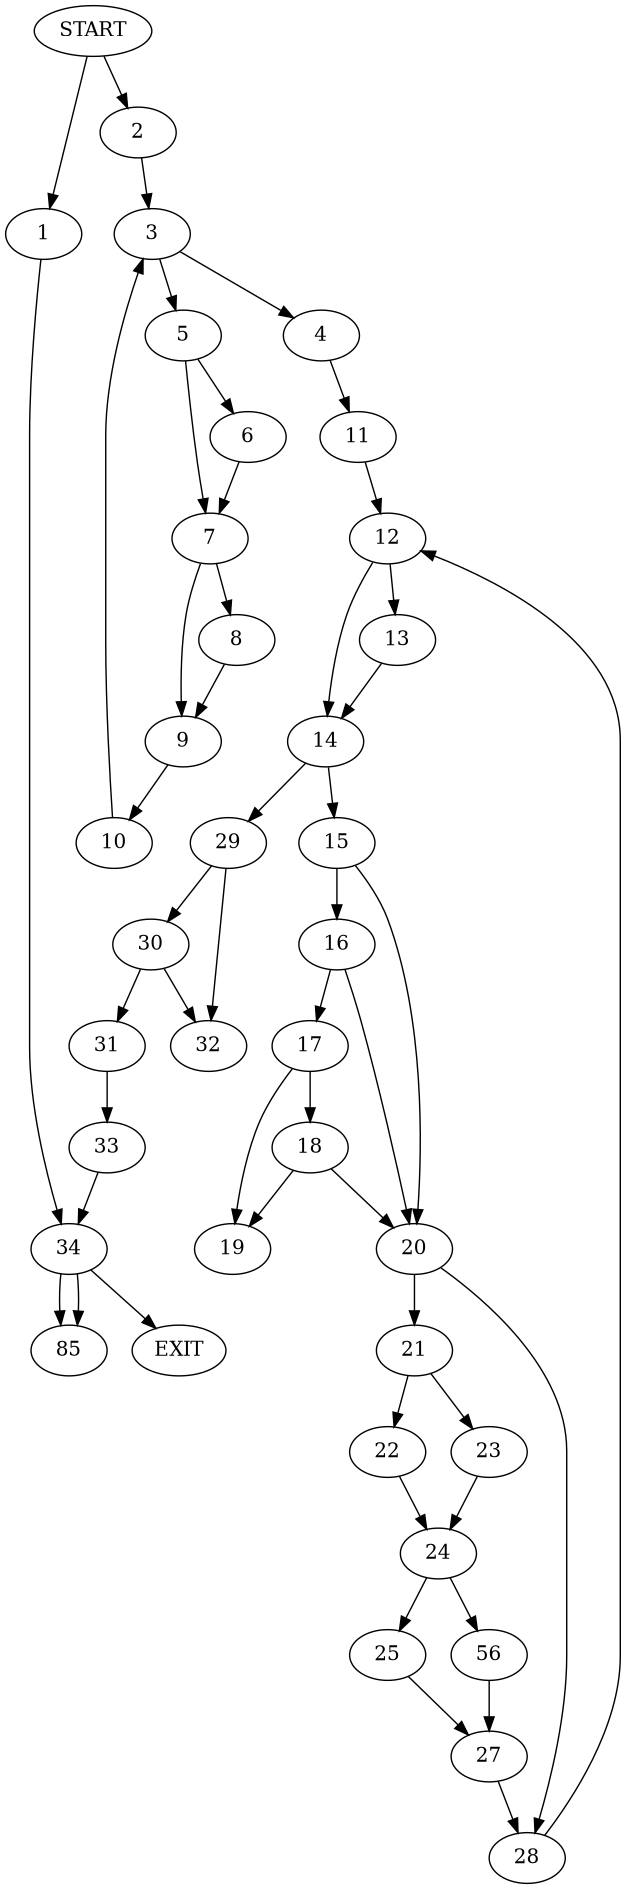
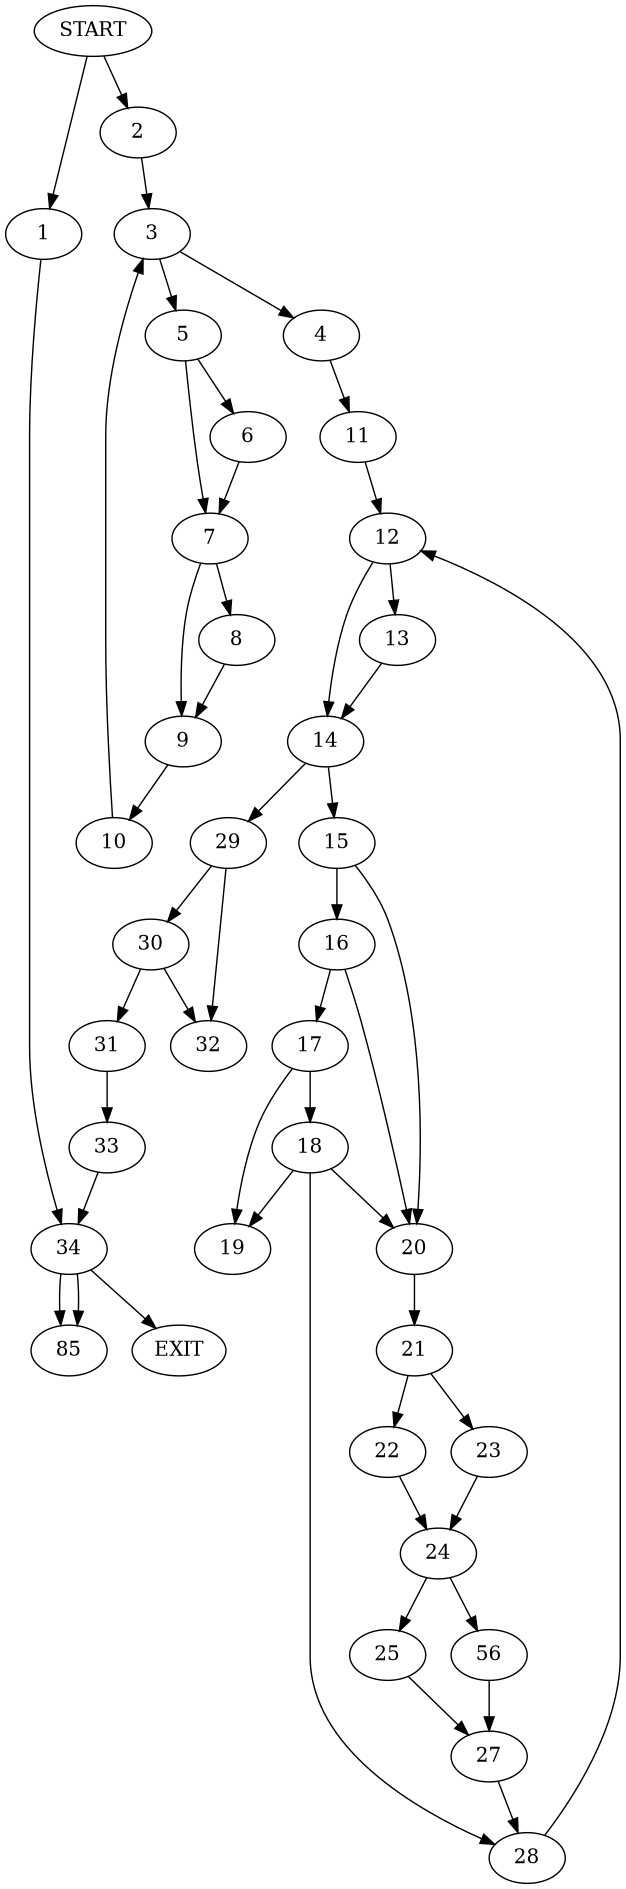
edge "20" -> "28": now "18" -> "28"
